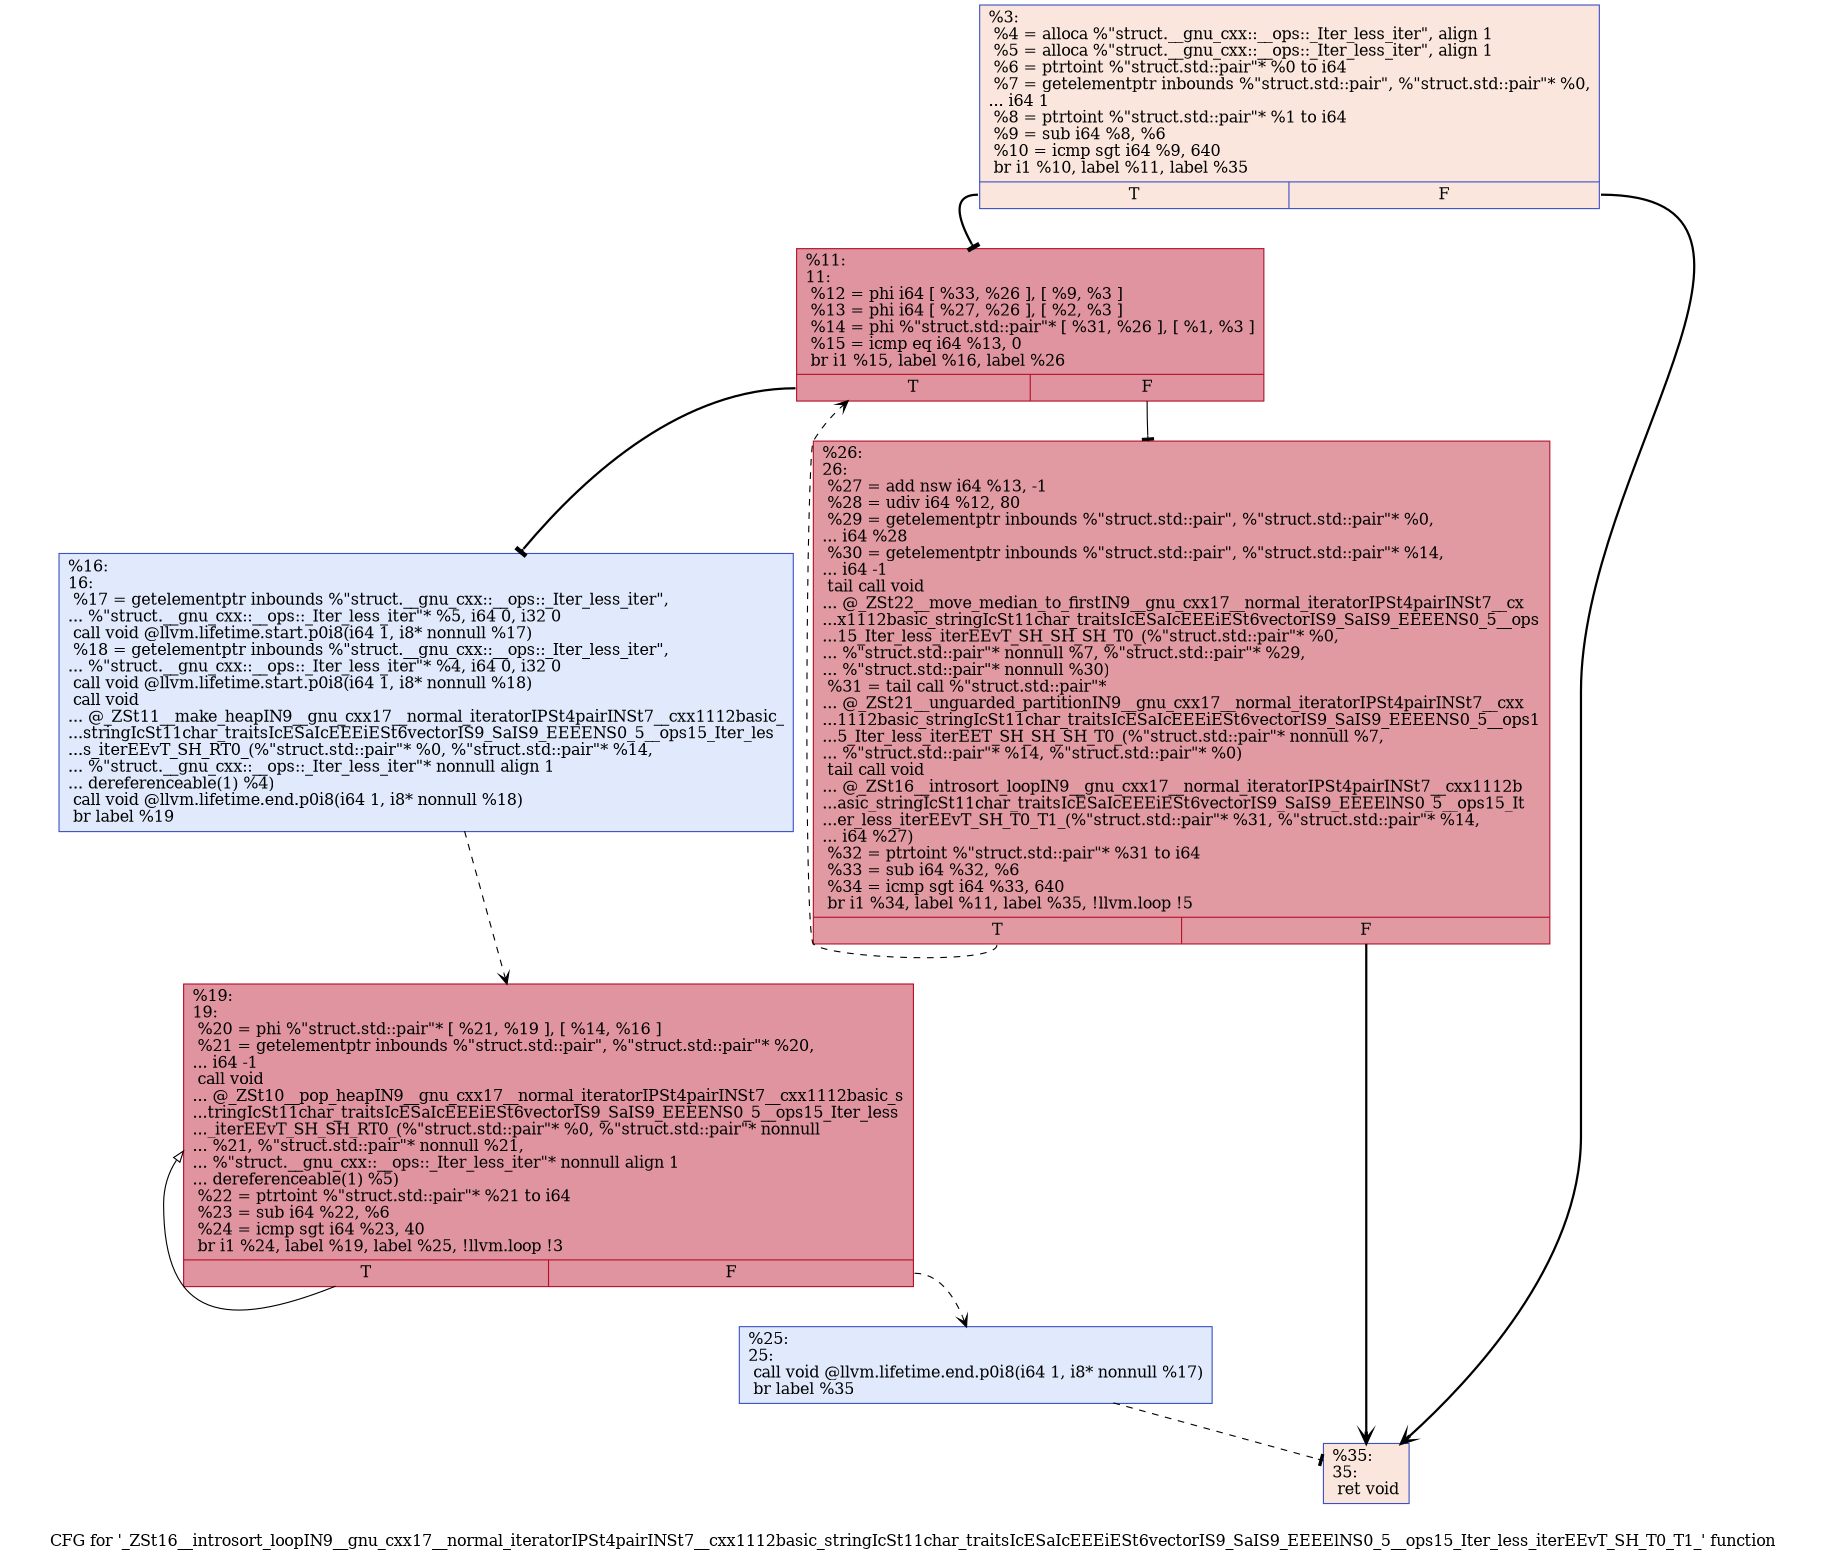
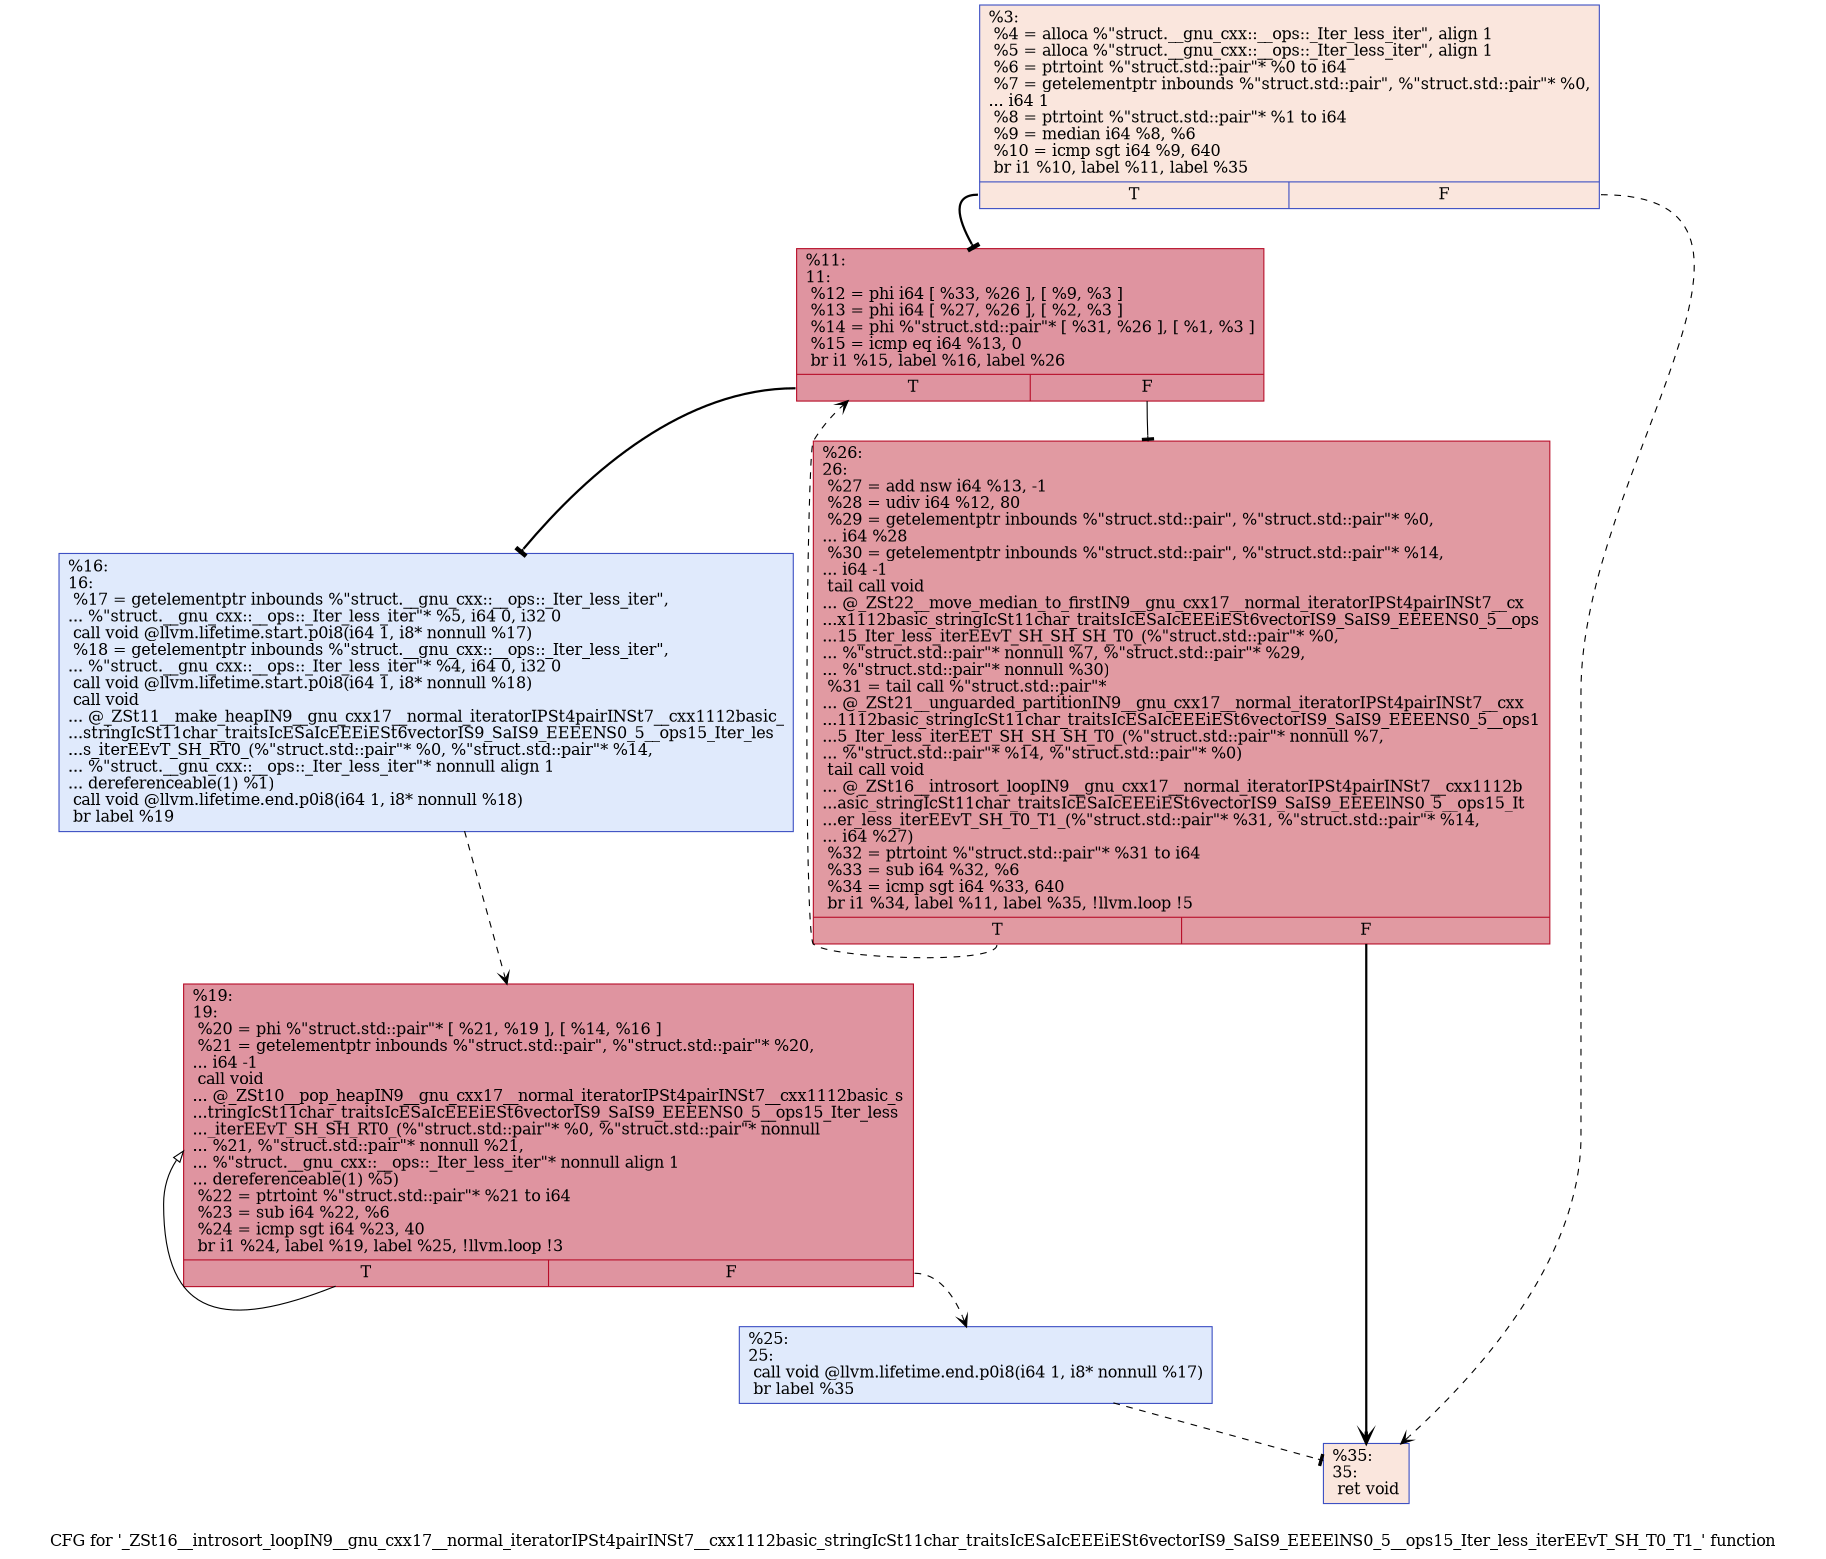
node "%3:": text "%9 = sub i64 %8, %6" -> "%9 = median i64 %8, %6"
node "%16:": text "... dereferenceable(1) %4)" -> "... dereferenceable(1) %1)"
edge "%3:" -> "%35:": style bold -> dashed
